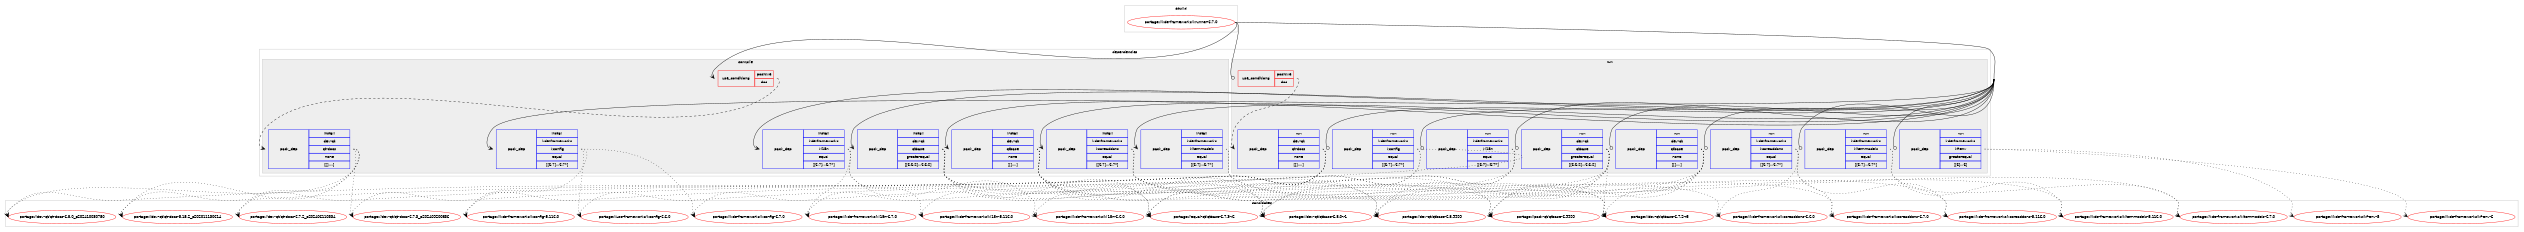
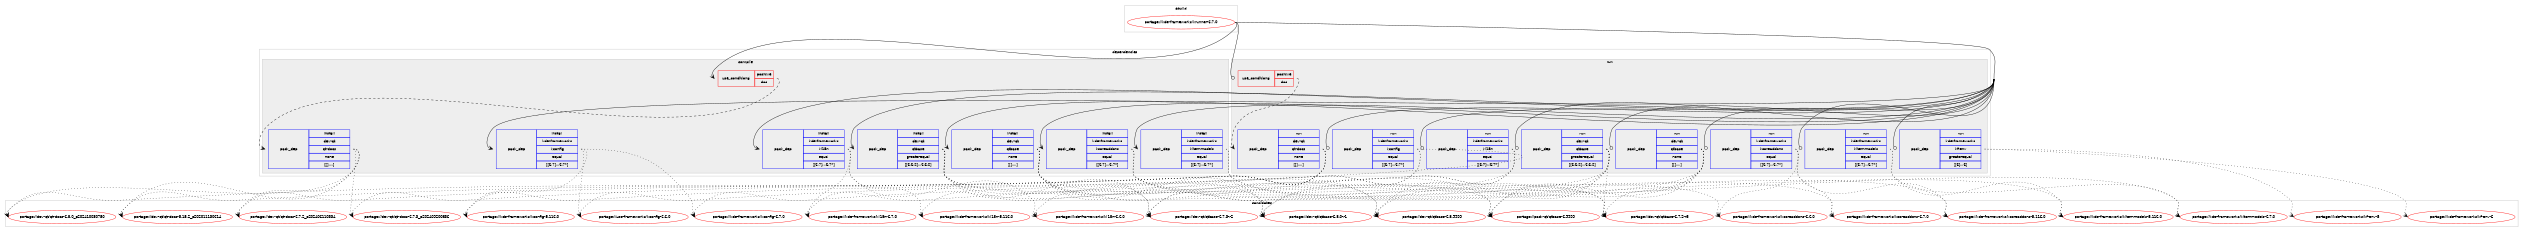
node "portage://equal-qt/qtbase-6.7.3-r2": label "portage://equal-qt/qtbase-6.7.3-r2" -> "portage://dev-qt/qtbase-6.7.3-r2"
